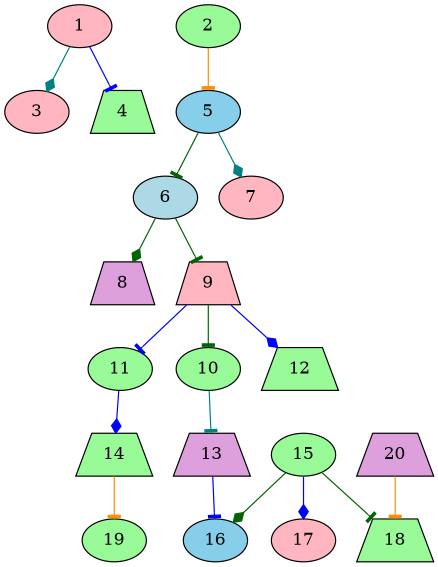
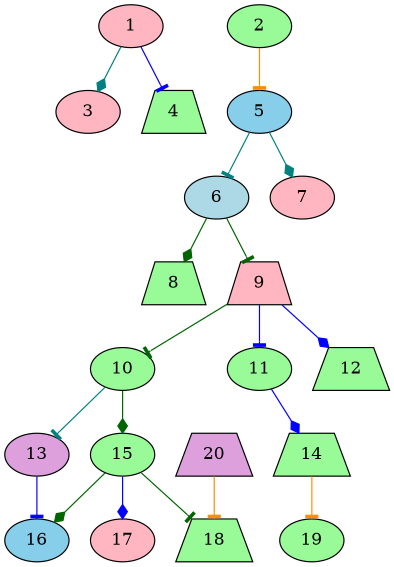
edge "5" -> "6": color darkgreen -> teal
node "8": fillcolor plum -> palegreen
edge "10" -> "15": added
node "13": shape trapezium -> ellipse
